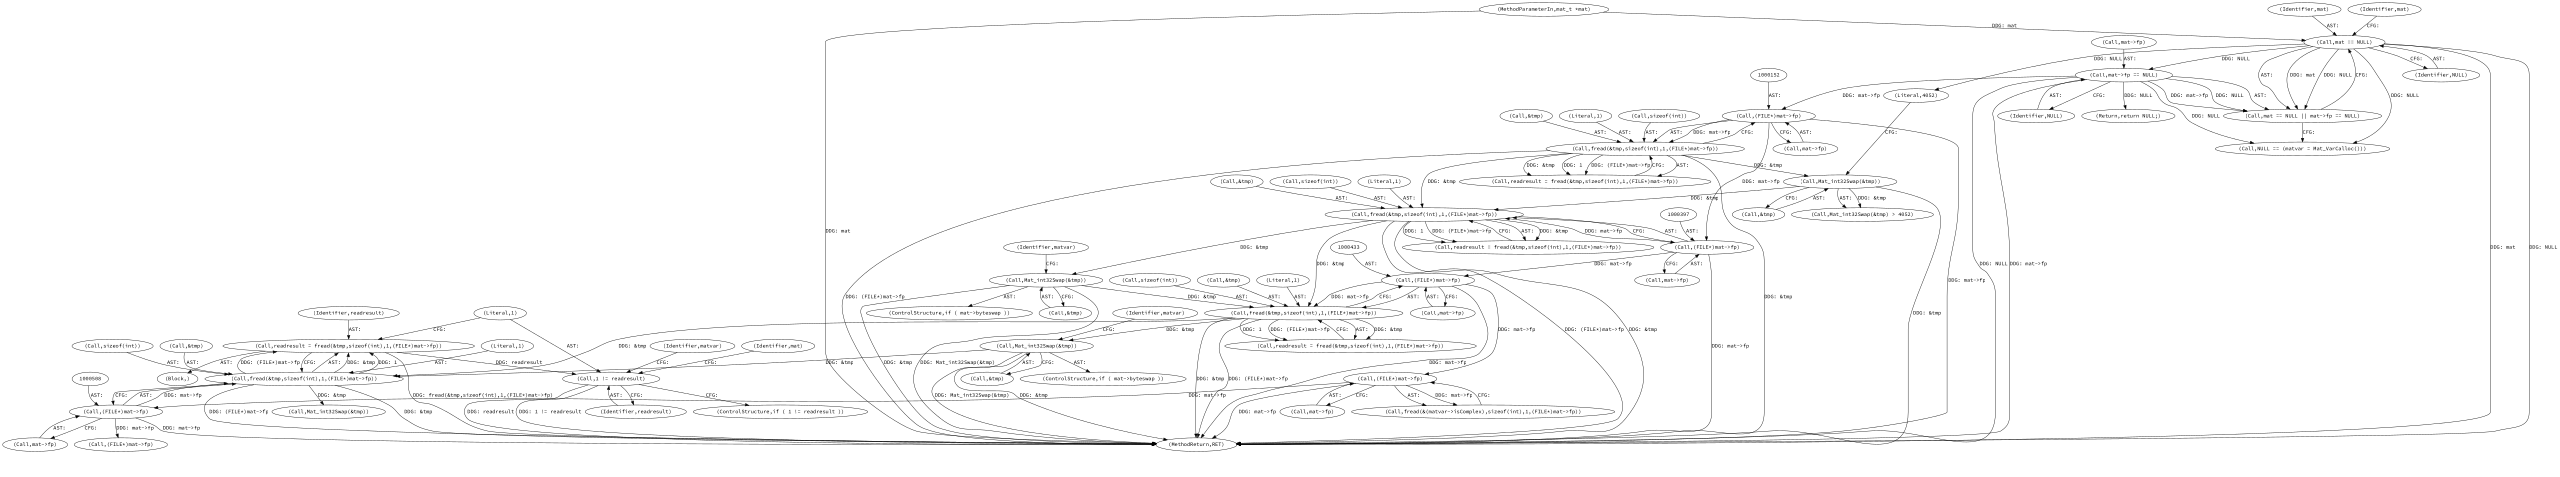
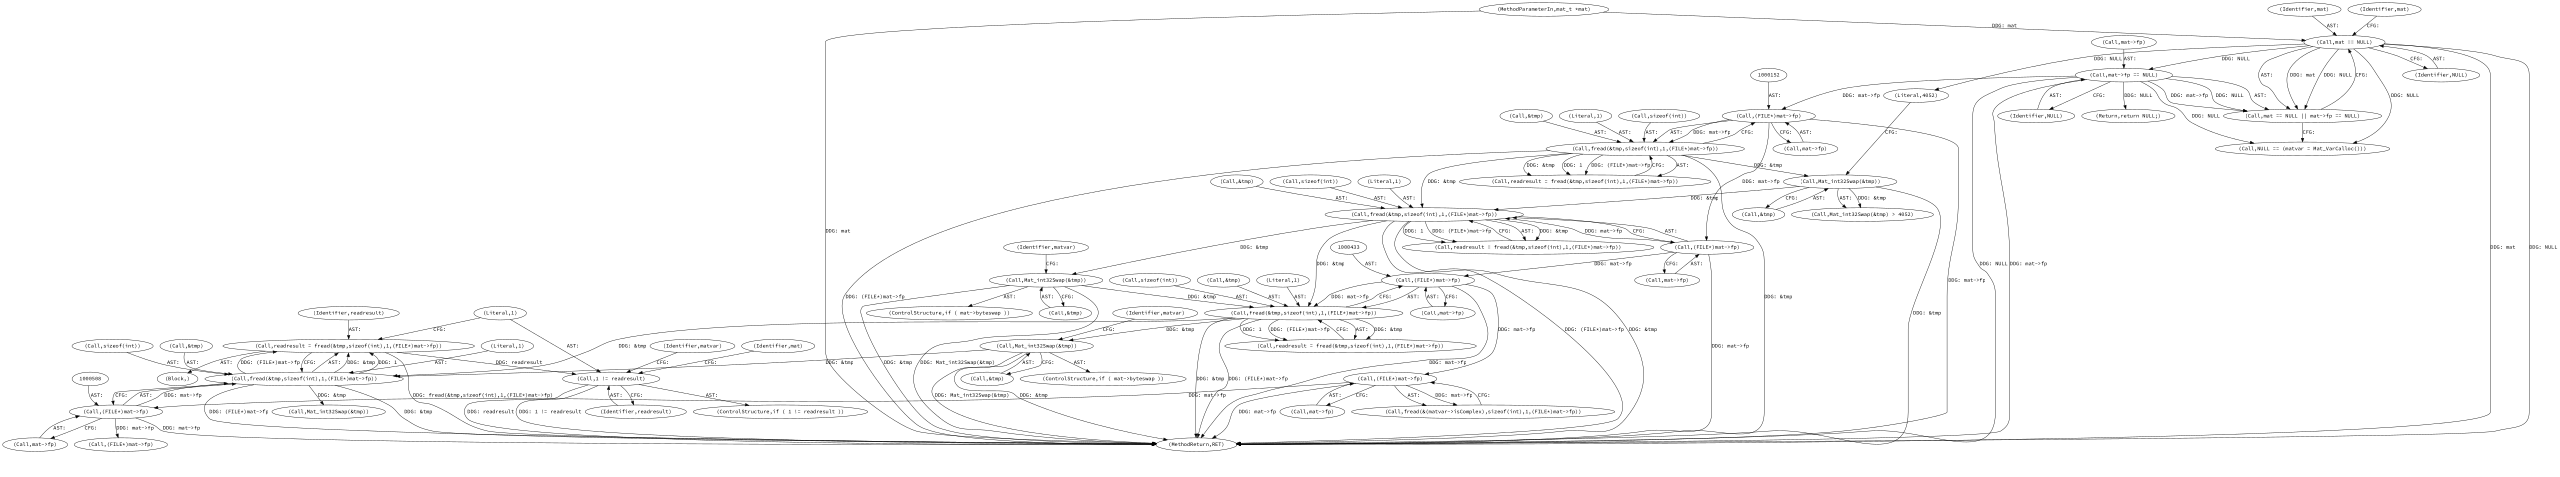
node "1000397": removed
edge "(Call,1 != readresult)" -> "(ControlStructure,if ( 1 != readresult ))": label "CFG: " -> "AST: "
